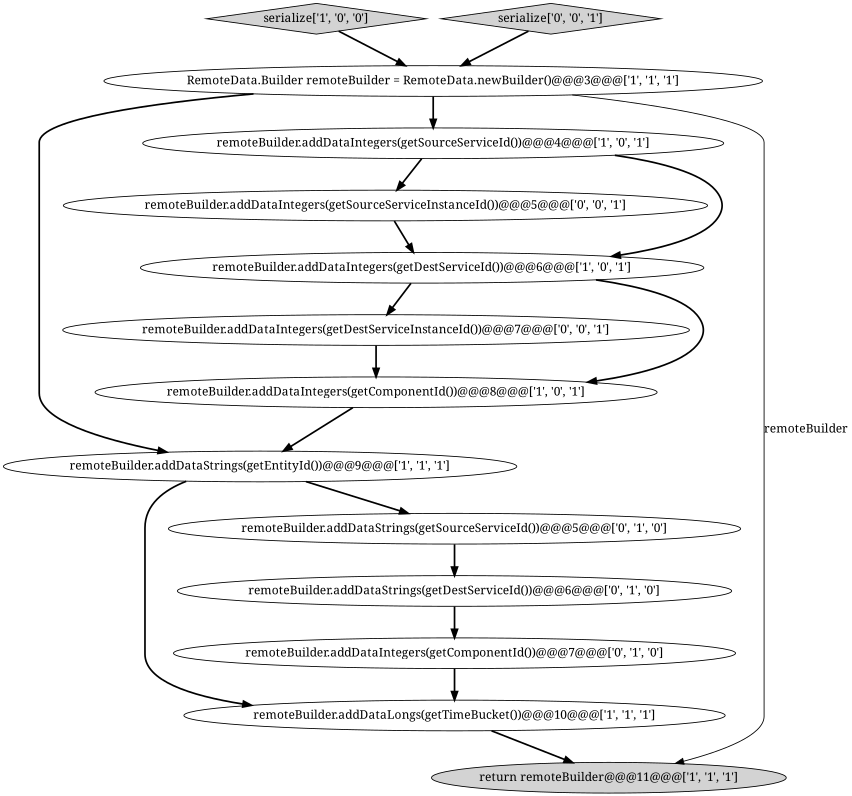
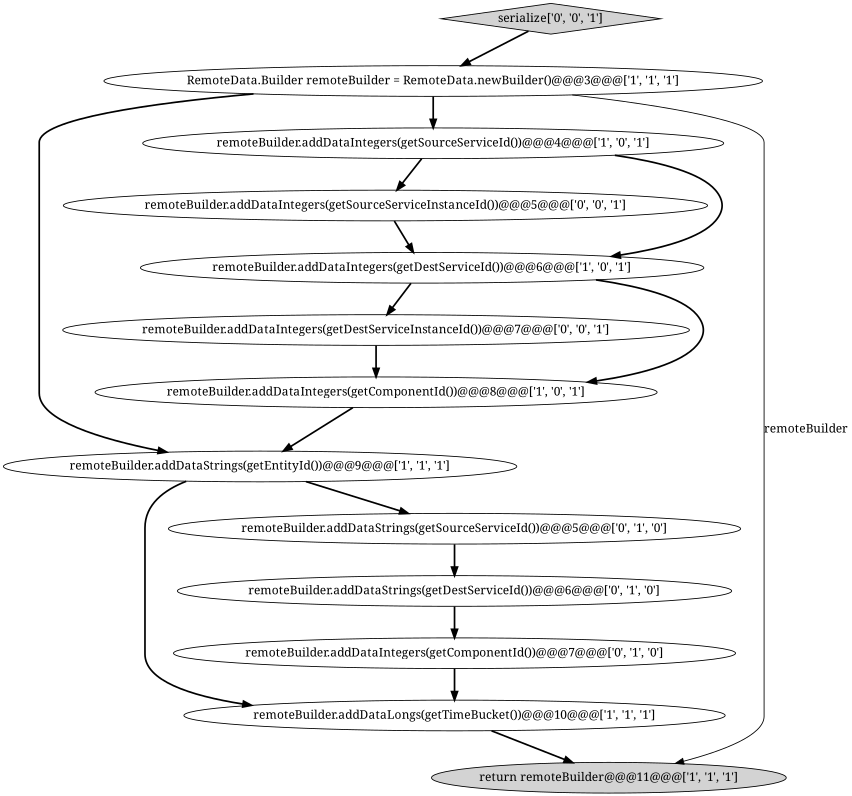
node "serialize['1', '0', '0']": removed
